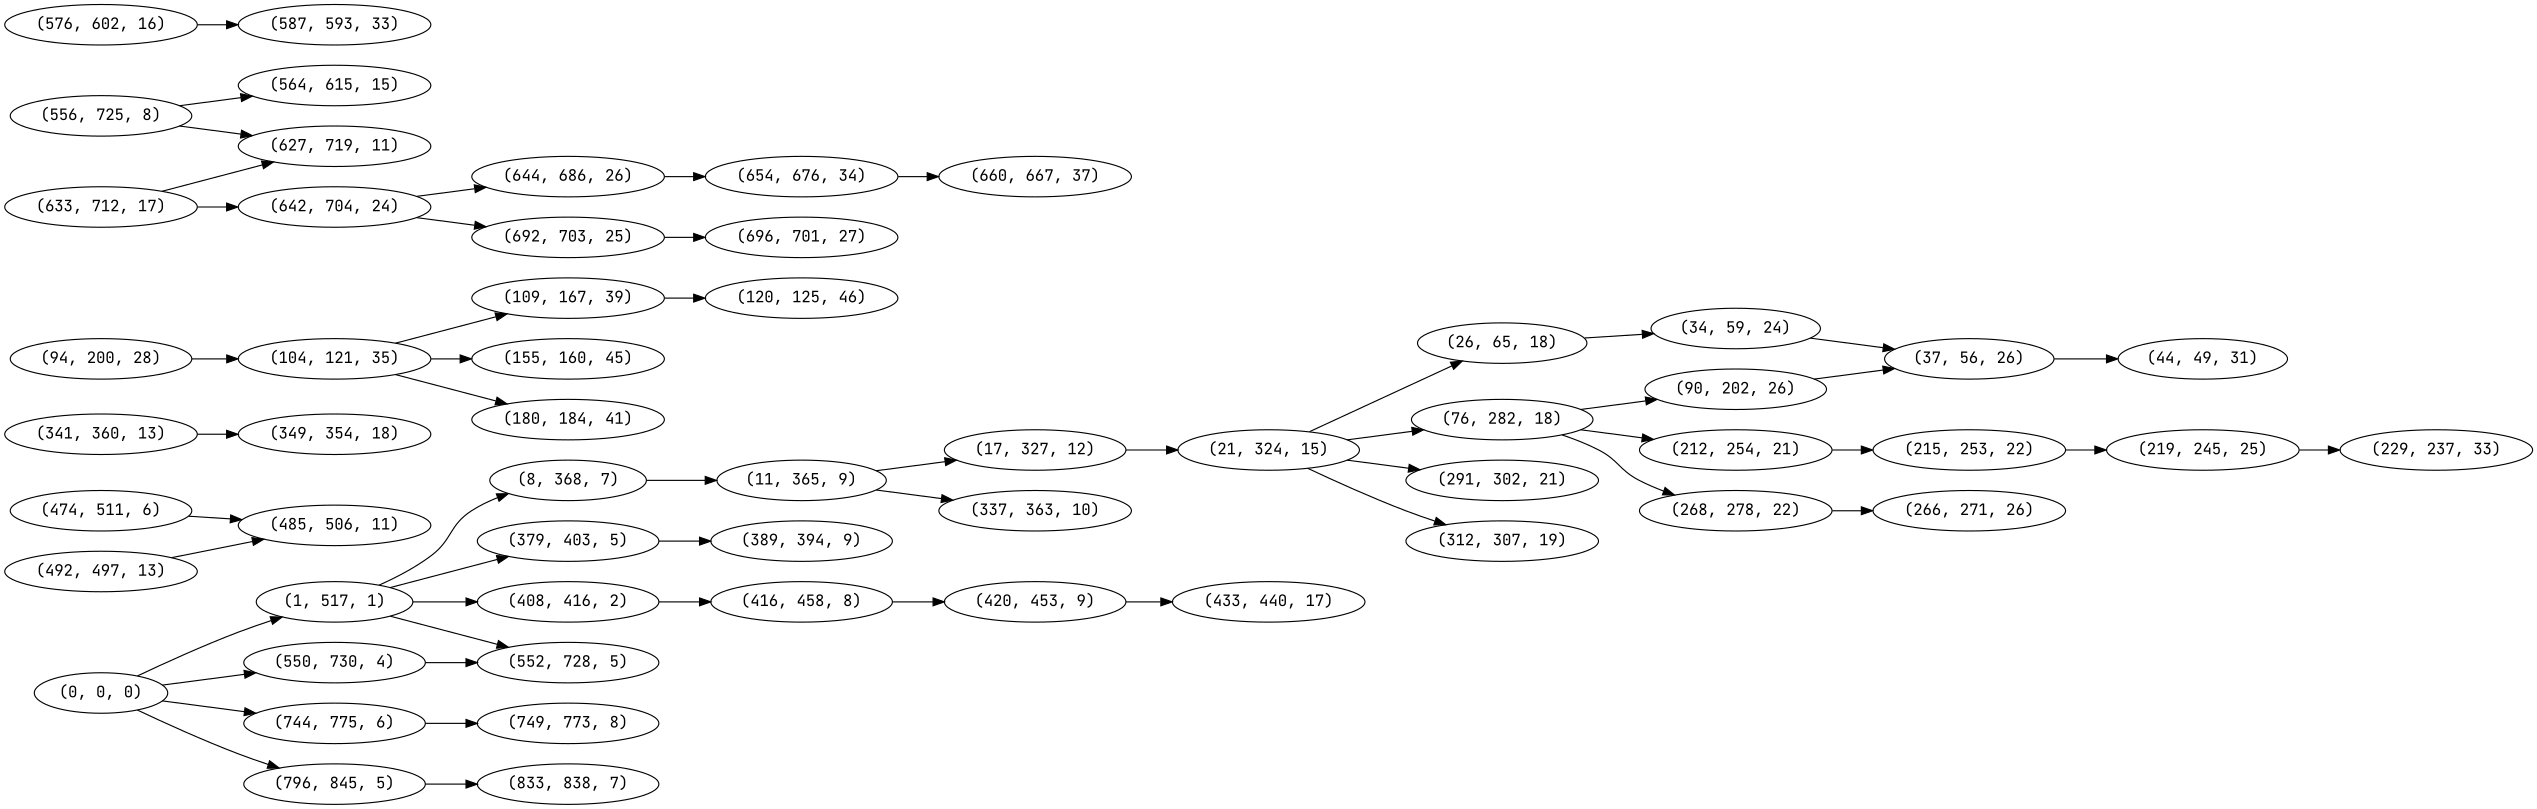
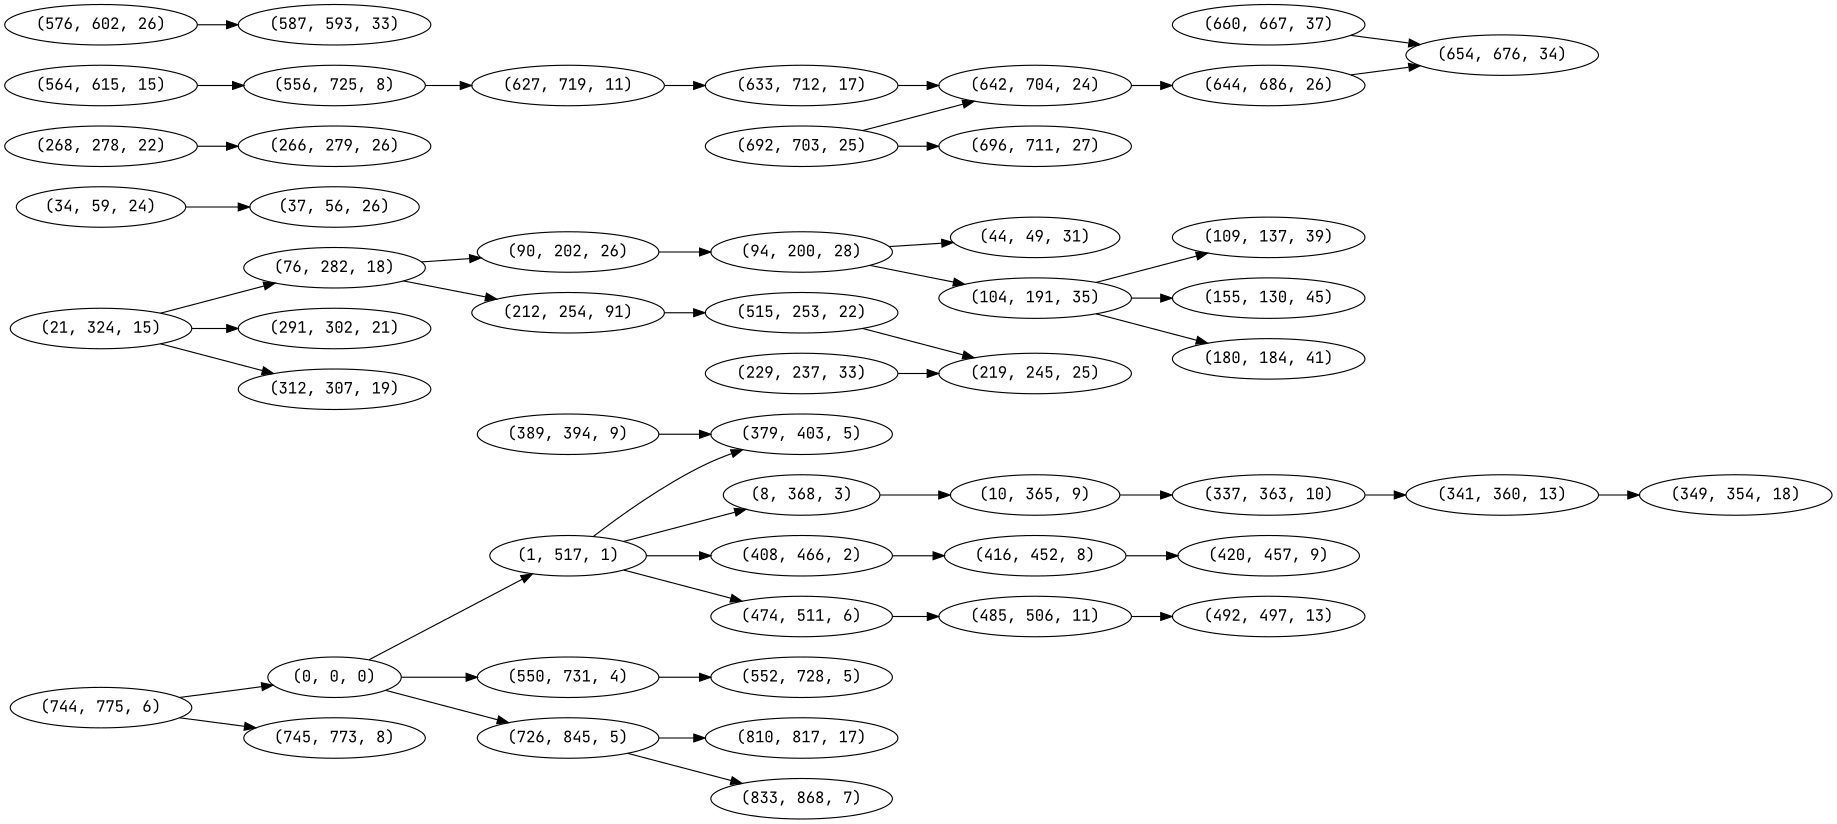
node "(576, 602, 16)": label "(576, 602, 16)" -> "(576, 602, 26)"
edge "(556, 725, 8)" -> "(564, 615, 15)": reversed
edge "(654, 676, 34)" -> "(660, 667, 37)": reversed
edge "(633, 712, 17)" -> "(627, 719, 11)": reversed
edge "(642, 704, 24)" -> "(692, 703, 25)": reversed
node "(696, 701, 27)": label "(696, 701, 27)" -> "(696, 711, 27)"
node "(109, 167, 39)": label "(109, 167, 39)" -> "(109, 137, 39)"
node "(120, 125, 46)": removed
node "(26, 65, 18)": removed
node "(104, 121, 35)": label "(104, 121, 35)" -> "(104, 191, 35)"
node "(155, 160, 45)": label "(155, 160, 45)" -> "(155, 130, 45)"
edge "(37, 56, 26)" -> "(44, 49, 31)": now "(94, 200, 28)" -> "(44, 49, 31)"
edge "(90, 202, 26)" -> "(37, 56, 26)": now "(90, 202, 26)" -> "(94, 200, 28)"
node "(17, 327, 12)": removed
node "(212, 254, 21)": label "(212, 254, 21)" -> "(212, 254, 91)"
node "(215, 253, 22)": label "(215, 253, 22)" -> "(515, 253, 22)"
edge "(219, 245, 25)" -> "(229, 237, 33)": reversed
edge "(76, 282, 18)" -> "(268, 278, 22)": removed
node "(8, 368, 7)": label "(8, 368, 7)" -> "(8, 368, 3)"
node "(11, 365, 9)": label "(11, 365, 9)" -> "(10, 365, 9)"
edge "(337, 363, 10)" -> "(341, 360, 13)": added
node "(266, 271, 26)": label "(266, 271, 26)" -> "(266, 279, 26)"
edge "(379, 403, 5)" -> "(389, 394, 9)": reversed
edge "(492, 497, 13)" -> "(485, 506, 11)": reversed
node "(408, 416, 2)": label "(408, 416, 2)" -> "(408, 466, 2)"
node "(416, 458, 8)": label "(416, 458, 8)" -> "(416, 452, 8)"
node "(420, 453, 9)": label "(420, 453, 9)" -> "(420, 457, 9)"
node "(433, 440, 17)": removed
edge "(1, 517, 1)" -> "(552, 728, 5)": now "(1, 517, 1)" -> "(474, 511, 6)"
node "(550, 730, 4)": label "(550, 730, 4)" -> "(550, 731, 4)"
edge "(0, 0, 0)" -> "(744, 775, 6)": reversed
node "(749, 773, 8)": label "(749, 773, 8)" -> "(745, 773, 8)"
node "(810, 817, 17)": added
node "(796, 845, 5)": label "(796, 845, 5)" -> "(726, 845, 5)"
node "(833, 838, 7)": label "(833, 838, 7)" -> "(833, 868, 7)"
